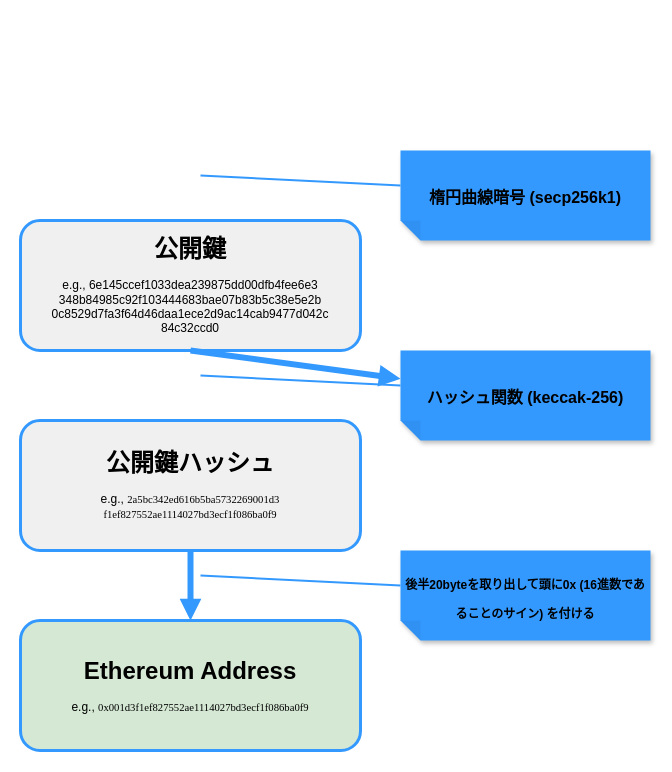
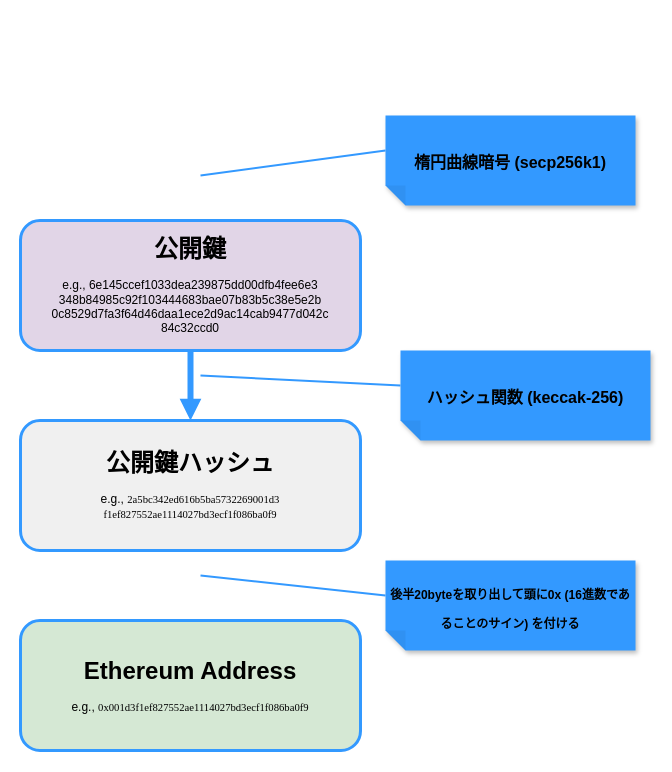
node "楕円曲線暗号 (secp256k1)": moved (526, 196) -> (511, 161)
node "公開鍵 e.g., 6e145ccef1033dea239875dd00dfb4fee6e3 348b84985c92f103444683bae07b83b5c38e5e2b 0c8529d7fa3f64d46daa1ece2d9ac14cab9477d042c 84c32ccd0": fillcolor #f0f0f0 -> #e1d5e7
edge "公開鍵 e.g., 6e145ccef1033dea239875dd00dfb4fee6e3 348b84985c92f103444683bae07b83b5c38e5e2b 0c8529d7fa3f64d46daa1ece2d9ac14cab9477d042c 84c32ccd0" -> "ハッシュ関数 (keccak-256)": now "公開鍵 e.g., 6e145ccef1033dea239875dd00dfb4fee6e3 348b84985c92f103444683bae07b83b5c38e5e2b 0c8529d7fa3f64d46daa1ece2d9ac14cab9477d042c 84c32ccd0" -> "公開鍵ハッシュ e.g., 2a5bc342ed616b5ba5732269001d3 f1ef827552ae1114027bd3ecf1f086ba0f9"
edge "公開鍵ハッシュ e.g., 2a5bc342ed616b5ba5732269001d3 f1ef827552ae1114027bd3ecf1f086ba0f9" -> "Ethereum Address e.g., 0x001d3f1ef827552ae1114027bd3ecf1f086ba0f9": removed
node "後半20byteを取り出して頭に0x (16進数であることのサイン) を付ける": moved (526, 596) -> (511, 606)
